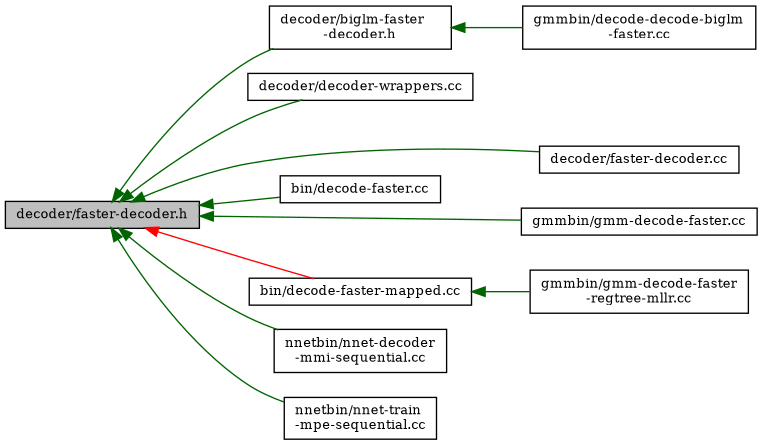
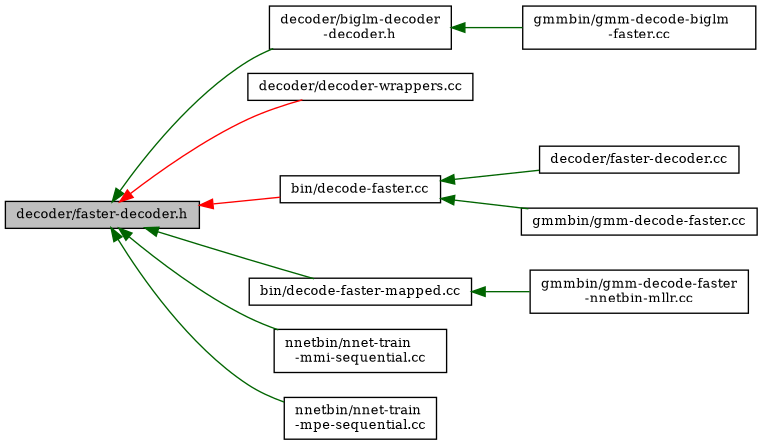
node "decoder/biglm-faster -decoder.h": label "decoder/biglm-faster -decoder.h" -> "decoder/biglm-decoder -decoder.h"
node "gmmbin/decode-decode-biglm -faster.cc": label "gmmbin/decode-decode-biglm -faster.cc" -> "gmmbin/gmm-decode-biglm -faster.cc"
edge "decoder/decoder-wrappers.cc" -> "decoder/faster-decoder.h": color darkgreen -> red
edge "decoder/faster-decoder.cc" -> "decoder/faster-decoder.h": now "decoder/faster-decoder.cc" -> "bin/decode-faster.cc"
edge "bin/decode-faster.cc" -> "decoder/faster-decoder.h": color darkgreen -> red
edge "gmmbin/gmm-decode-faster.cc" -> "decoder/faster-decoder.h": now "gmmbin/gmm-decode-faster.cc" -> "bin/decode-faster.cc"
edge "bin/decode-faster-mapped.cc" -> "decoder/faster-decoder.h": color red -> darkgreen
node "gmmbin/gmm-decode-faster -regtree-mllr.cc": label "gmmbin/gmm-decode-faster -regtree-mllr.cc" -> "gmmbin/gmm-decode-faster -nnetbin-mllr.cc"
node "nnetbin/nnet-decoder -mmi-sequential.cc": label "nnetbin/nnet-decoder -mmi-sequential.cc" -> "nnetbin/nnet-train -mmi-sequential.cc"
